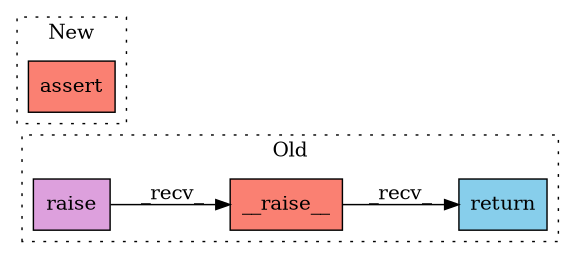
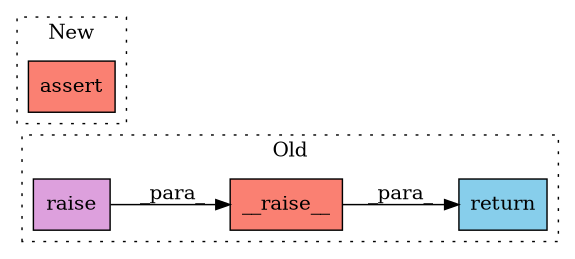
edge "raise" -> "__raise__": label "_recv_" -> "_para_"
edge "__raise__" -> "return": label "_recv_" -> "_para_"
